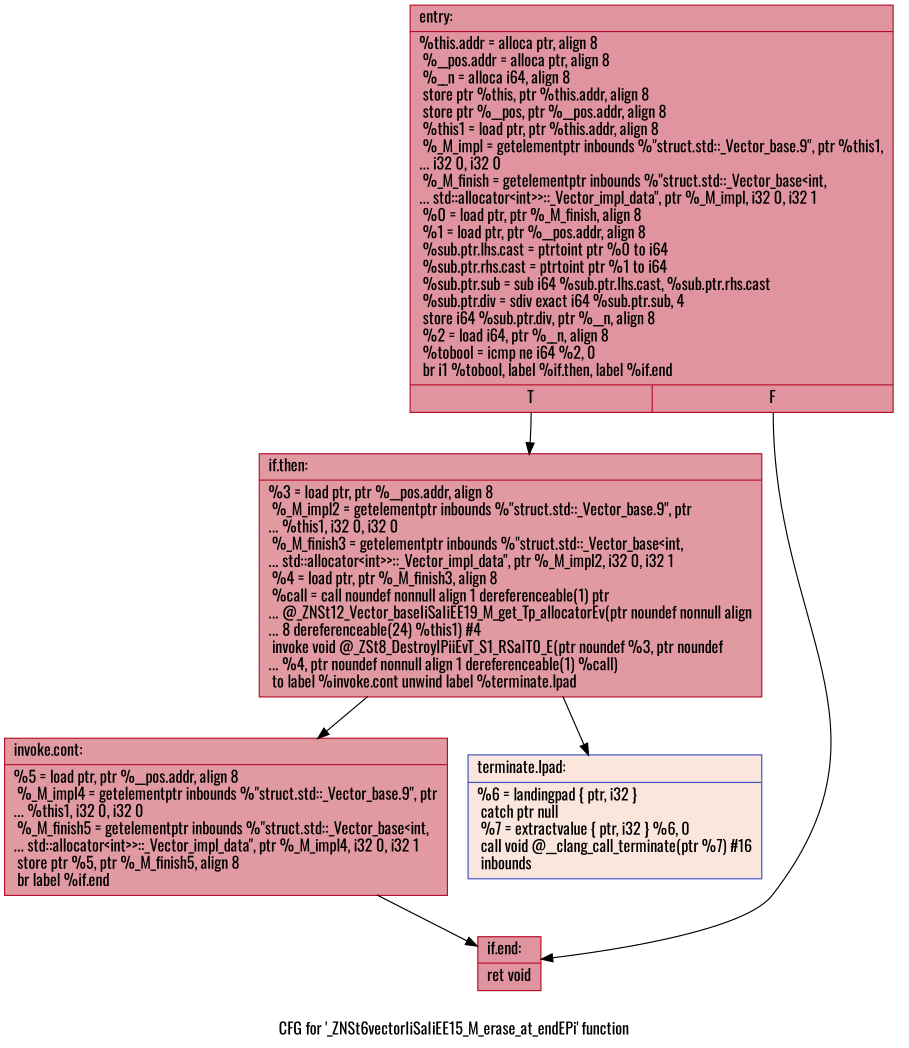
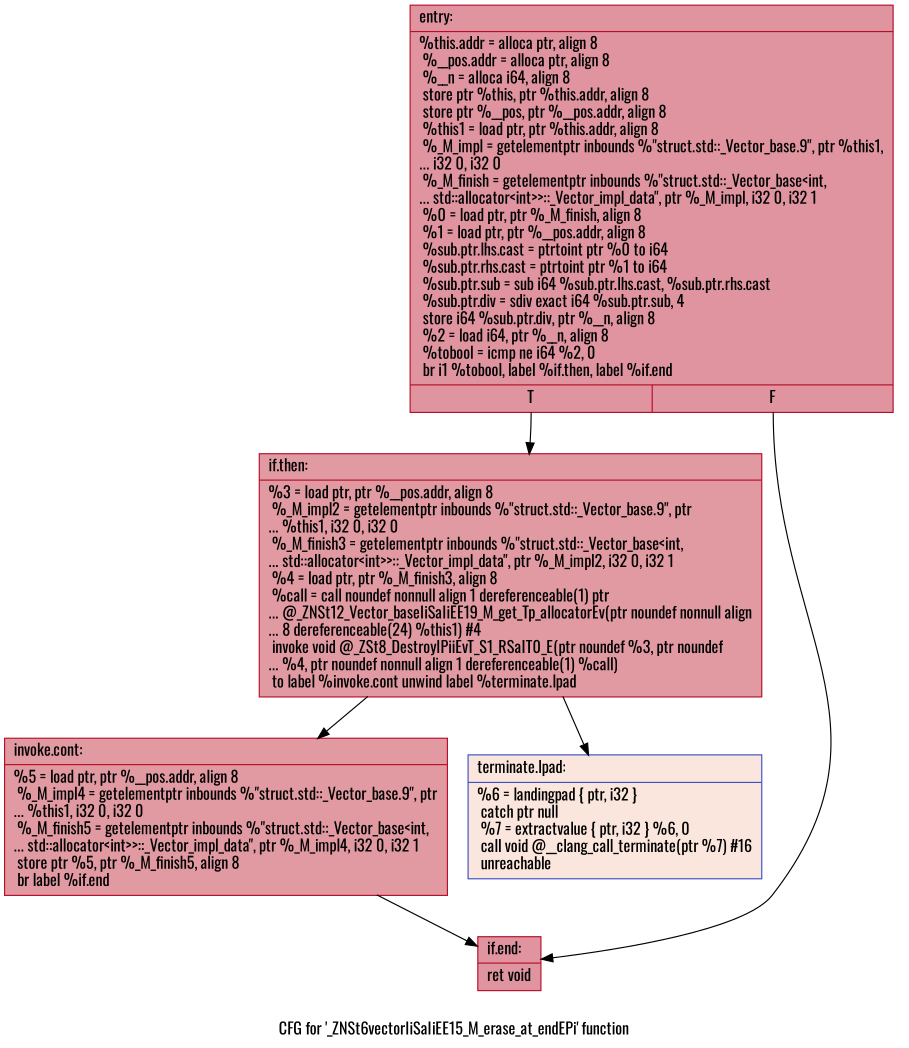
node "terminate.lpad:": text "inbounds" -> "unreachable"
